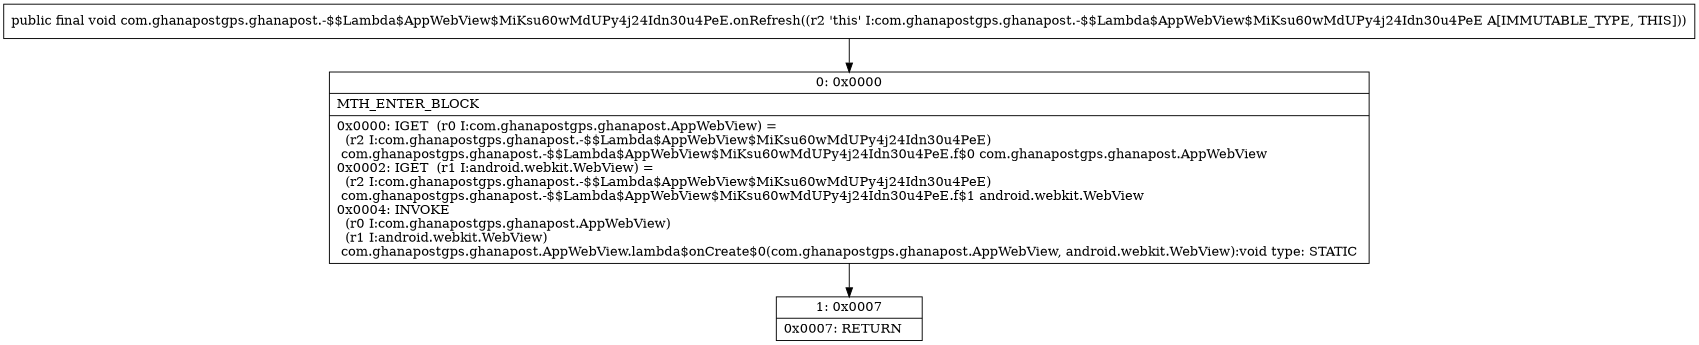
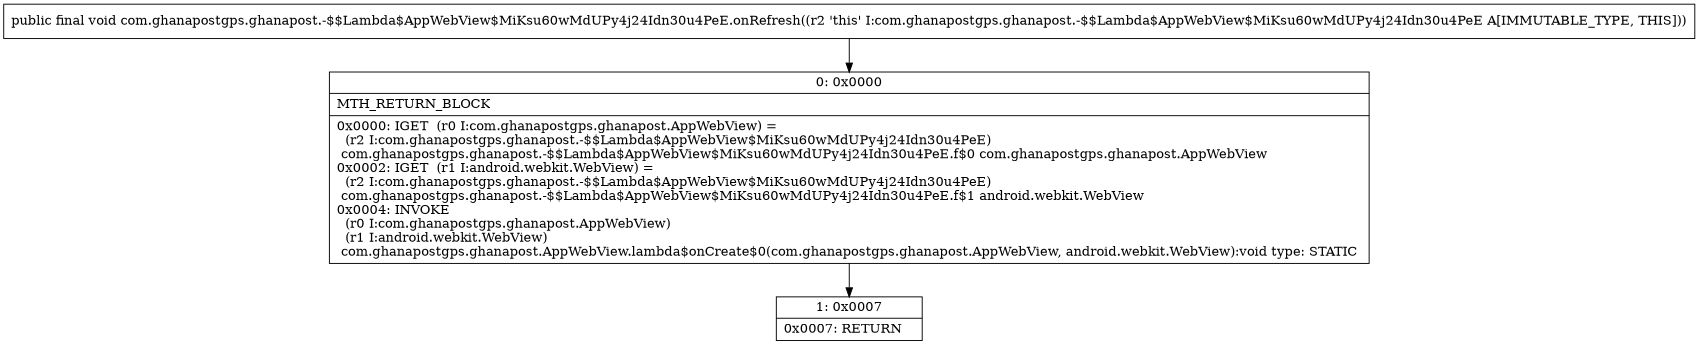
node "0: 0x0000": text "MTH_ENTER_BLOCK" -> "MTH_RETURN_BLOCK"
